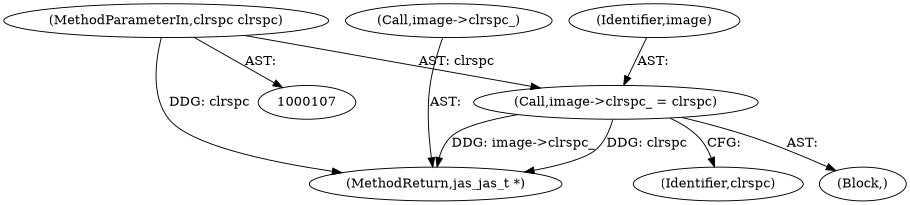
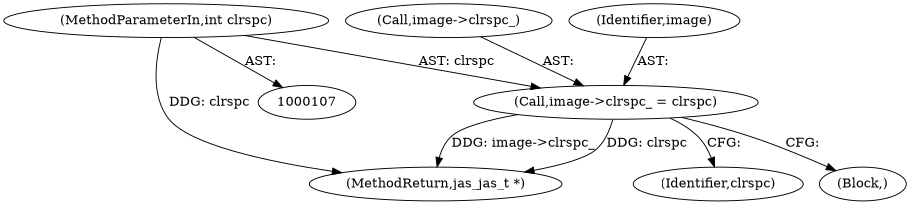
node "(MethodParameterIn,clrspc clrspc)": label "(MethodParameterIn,clrspc clrspc)" -> "(MethodParameterIn,int clrspc)"
edge "(Call,image->clrspc_)" -> "(MethodReturn,jas_jas_t *)": now "(Call,image->clrspc_)" -> "(Call,image->clrspc_ = clrspc)"
edge "(Call,image->clrspc_ = clrspc)" -> "(Block,)": label "AST: " -> "CFG: "
